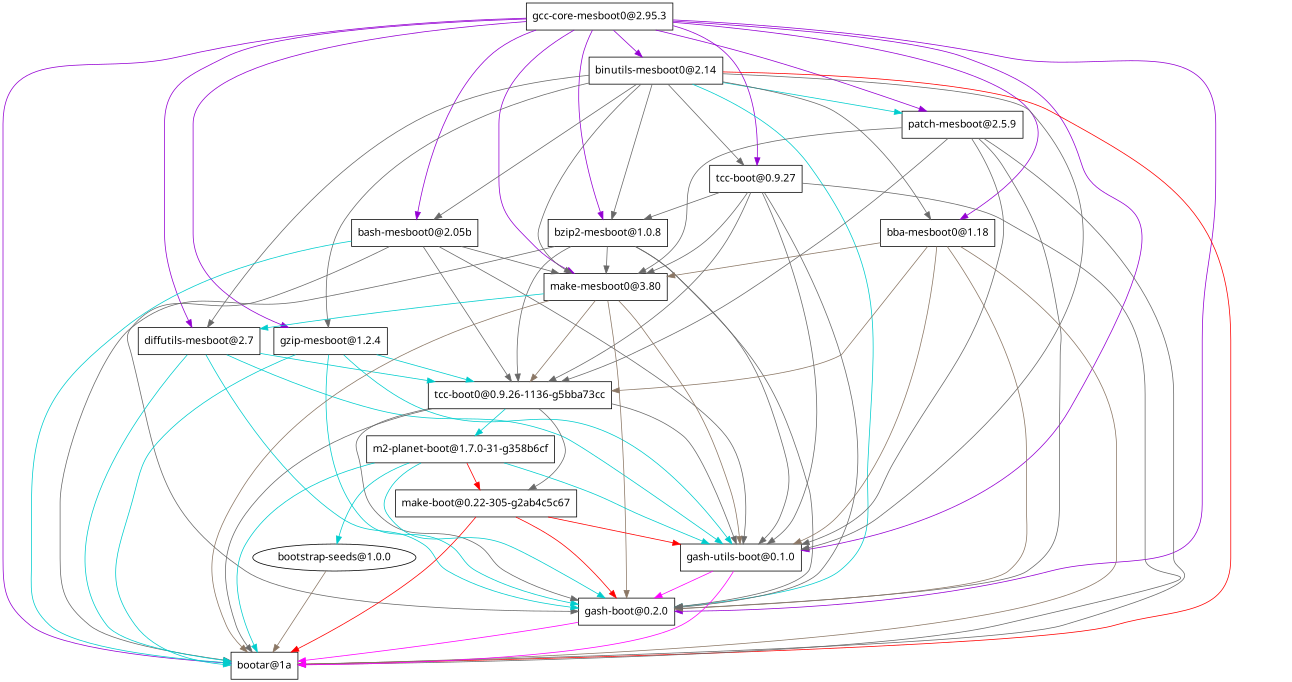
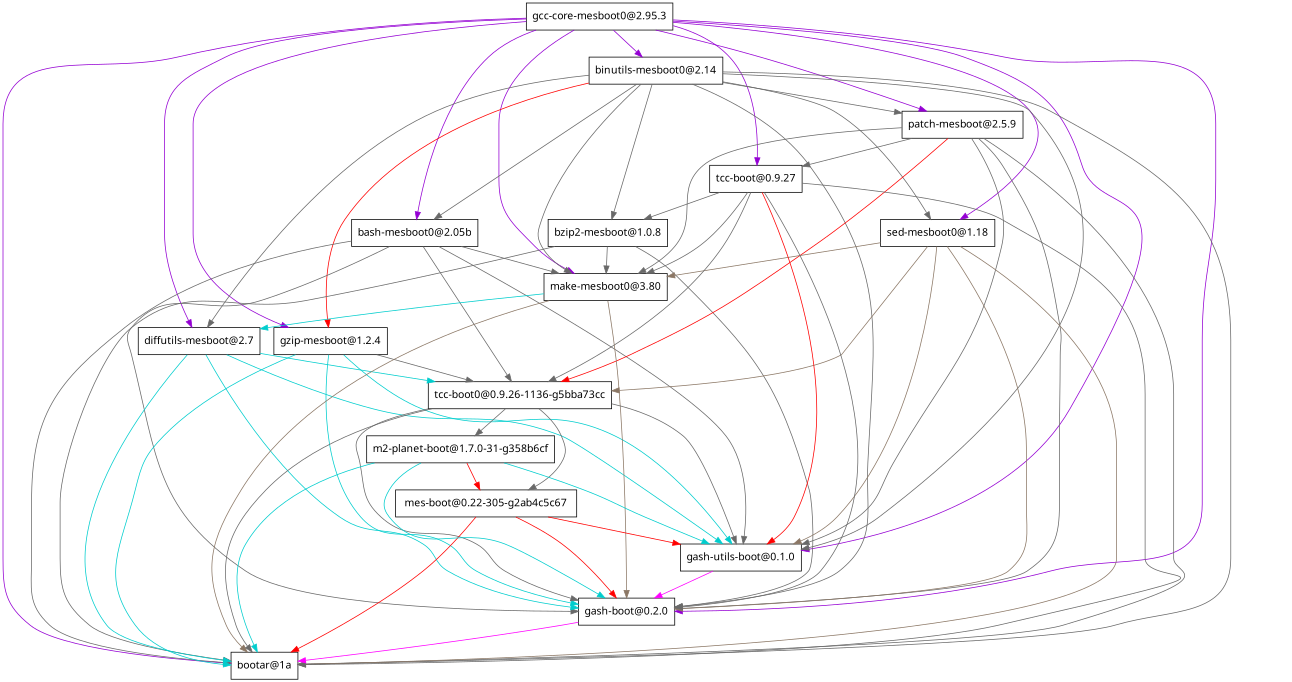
edge "binutils-mesboot0@2.14" -> "patch-mesboot@2.5.9": color cyan3 -> dimgrey
edge "gcc-core-mesboot0@2.95.3" -> "bzip2-mesboot@1.0.8": removed
edge "binutils-mesboot0@2.14" -> "tcc-boot@0.9.27": now "patch-mesboot@2.5.9" -> "tcc-boot@0.9.27"
edge "binutils-mesboot0@2.14" -> "gzip-mesboot@1.2.4": color dimgrey -> red
node "bba-mesboot0@1.18": label "bba-mesboot0@1.18" -> "sed-mesboot0@1.18"
edge "patch-mesboot@2.5.9" -> "tcc-boot0@0.9.26-1136-g5bba73cc": color dimgrey -> red
edge "bzip2-mesboot@1.0.8" -> "tcc-boot0@0.9.26-1136-g5bba73cc": removed
edge "make-mesboot0@3.80" -> "tcc-boot0@0.9.26-1136-g5bba73cc": removed
edge "tcc-boot@0.9.27" -> "gash-utils-boot@0.1.0": color dimgrey -> red
edge "gzip-mesboot@1.2.4" -> "tcc-boot0@0.9.26-1136-g5bba73cc": color cyan3 -> dimgrey
edge "binutils-mesboot0@2.14" -> "gash-boot@0.2.0": color cyan3 -> dimgrey
edge "bzip2-mesboot@1.0.8" -> "gash-utils-boot@0.1.0": removed
edge "tcc-boot0@0.9.26-1136-g5bba73cc" -> "m2-planet-boot@1.7.0-31-g358b6cf": color cyan3 -> dimgrey
edge "make-mesboot0@3.80" -> "gash-utils-boot@0.1.0": removed
edge "bash-mesboot0@2.05b" -> "bootar@1a": color cyan3 -> dimgrey
node "make-boot@0.22-305-g2ab4c5c67": label "make-boot@0.22-305-g2ab4c5c67" -> "mes-boot@0.22-305-g2ab4c5c67"
node "bootstrap-seeds@1.0.0": removed
edge "binutils-mesboot0@2.14" -> "bootar@1a": color red -> dimgrey
edge "gash-utils-boot@0.1.0" -> "bootar@1a": removed
